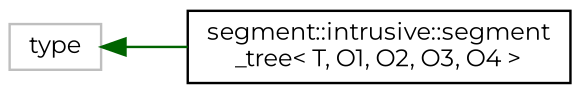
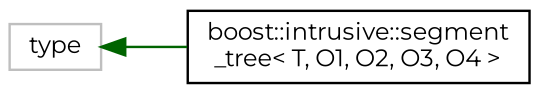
node "segment::intrusive::segment _tree< T, O1, O2, O3, O4 >": label "segment::intrusive::segment _tree< T, O1, O2, O3, O4 >" -> "boost::intrusive::segment _tree< T, O1, O2, O3, O4 >"
